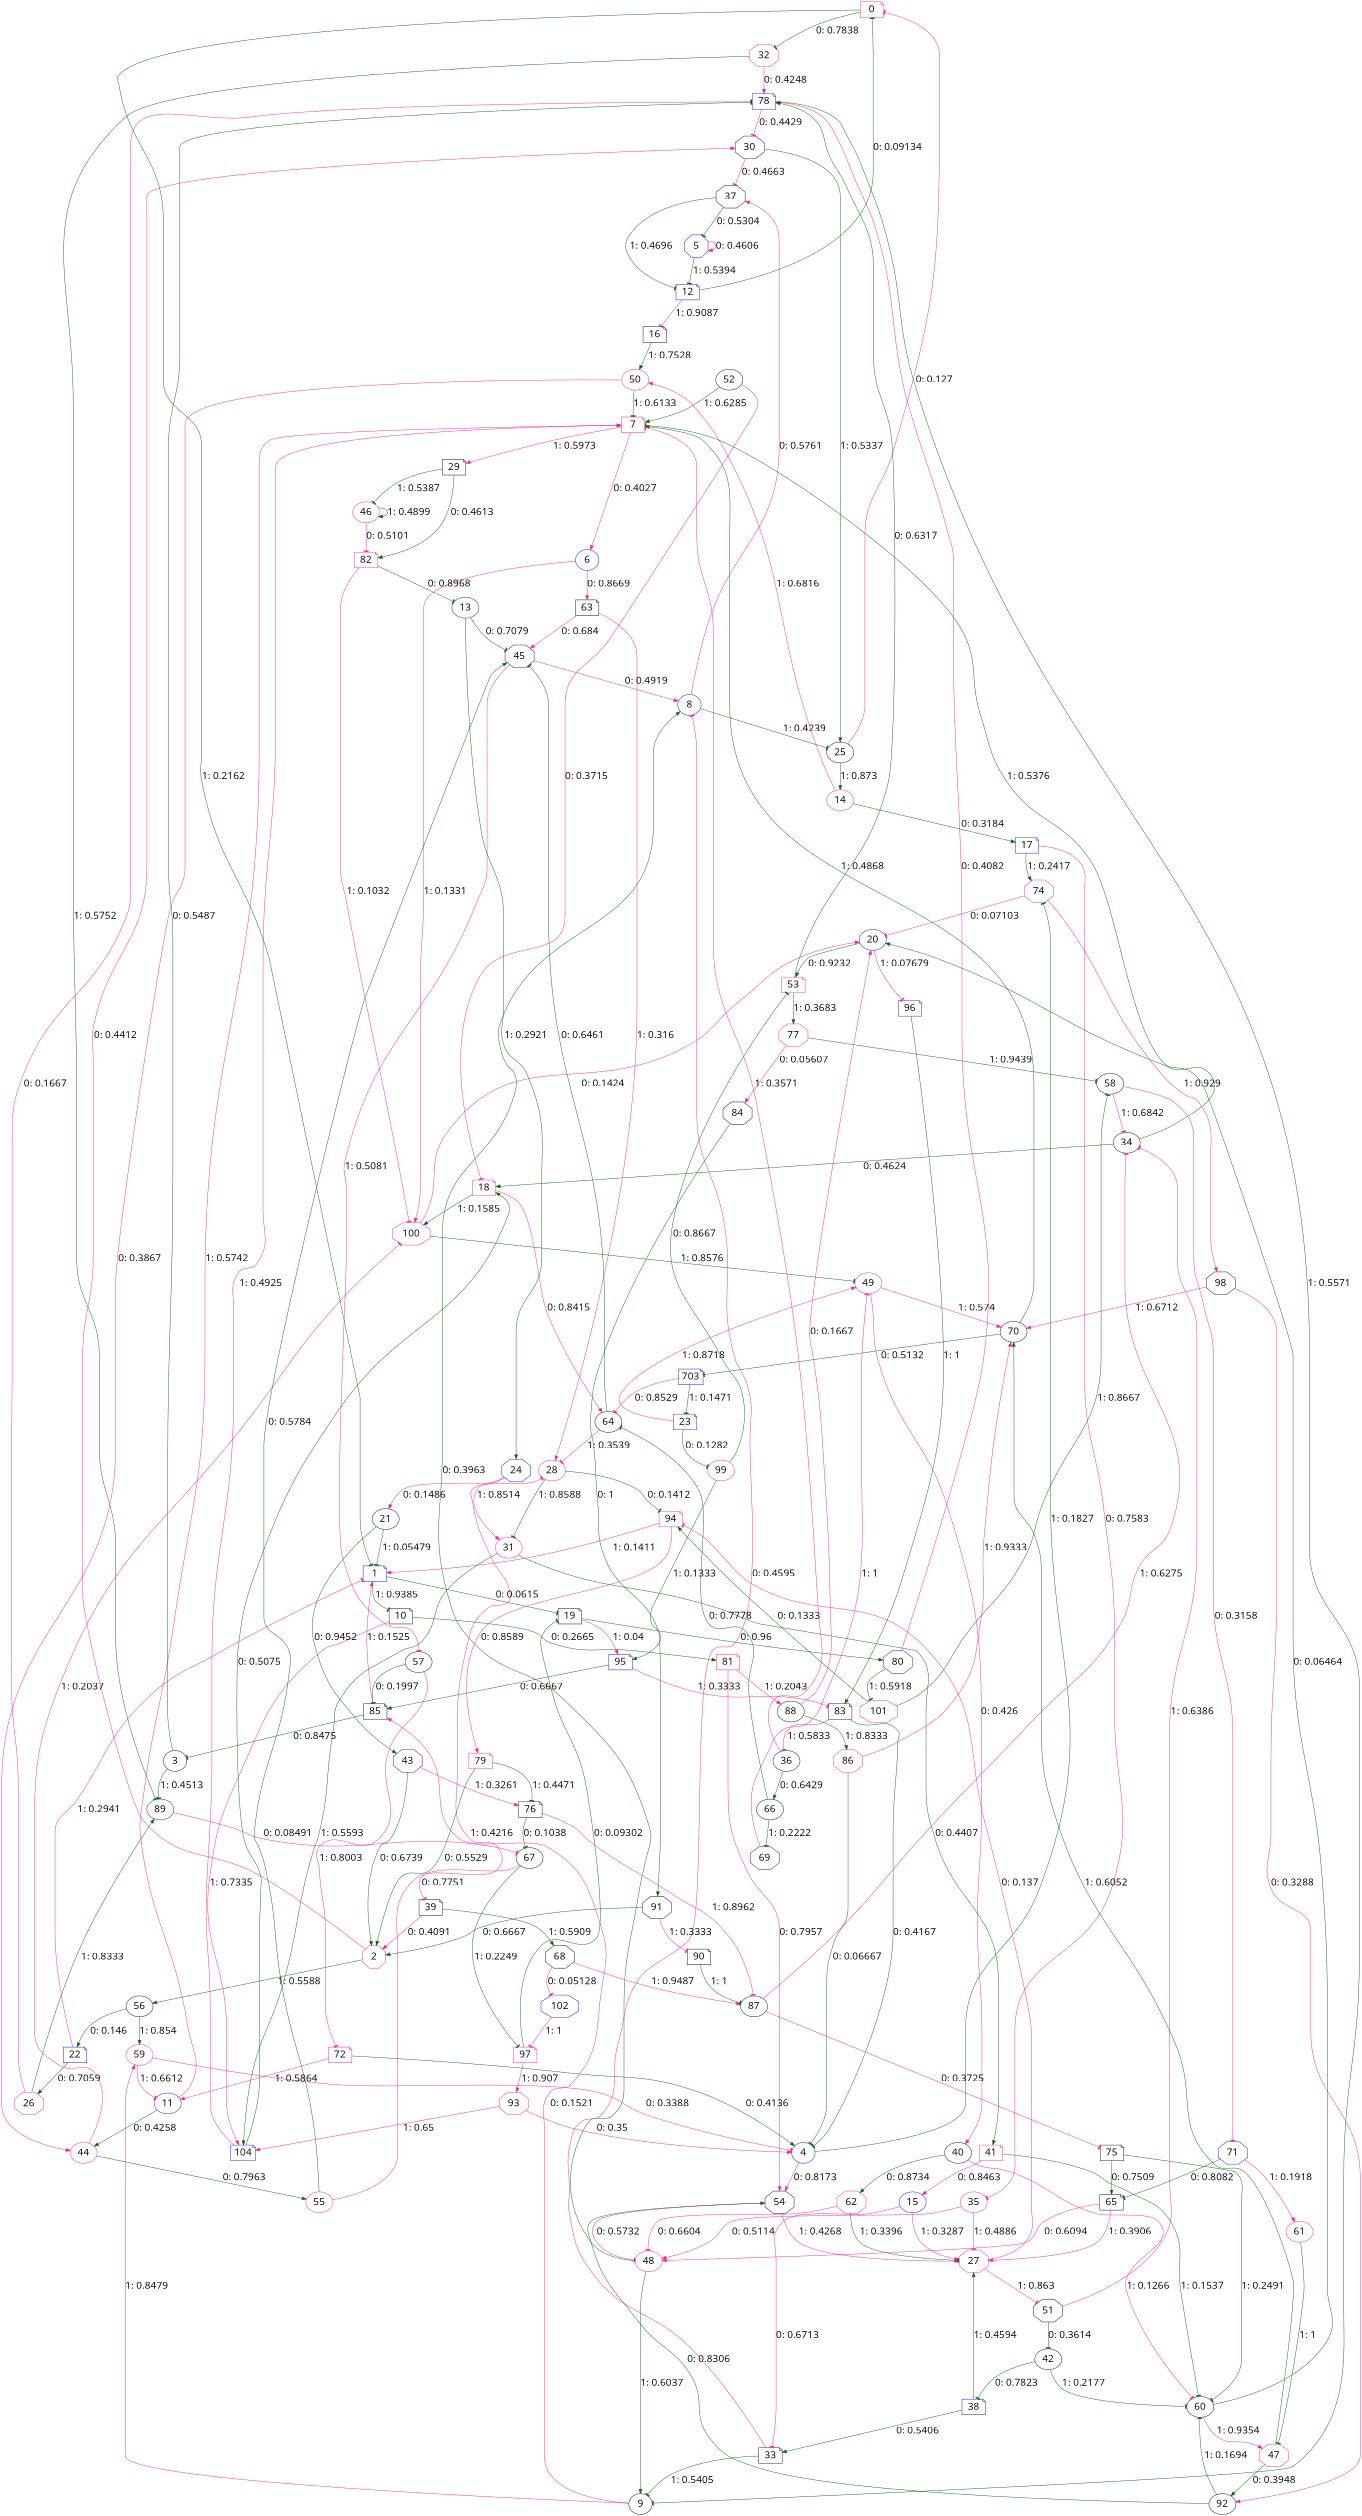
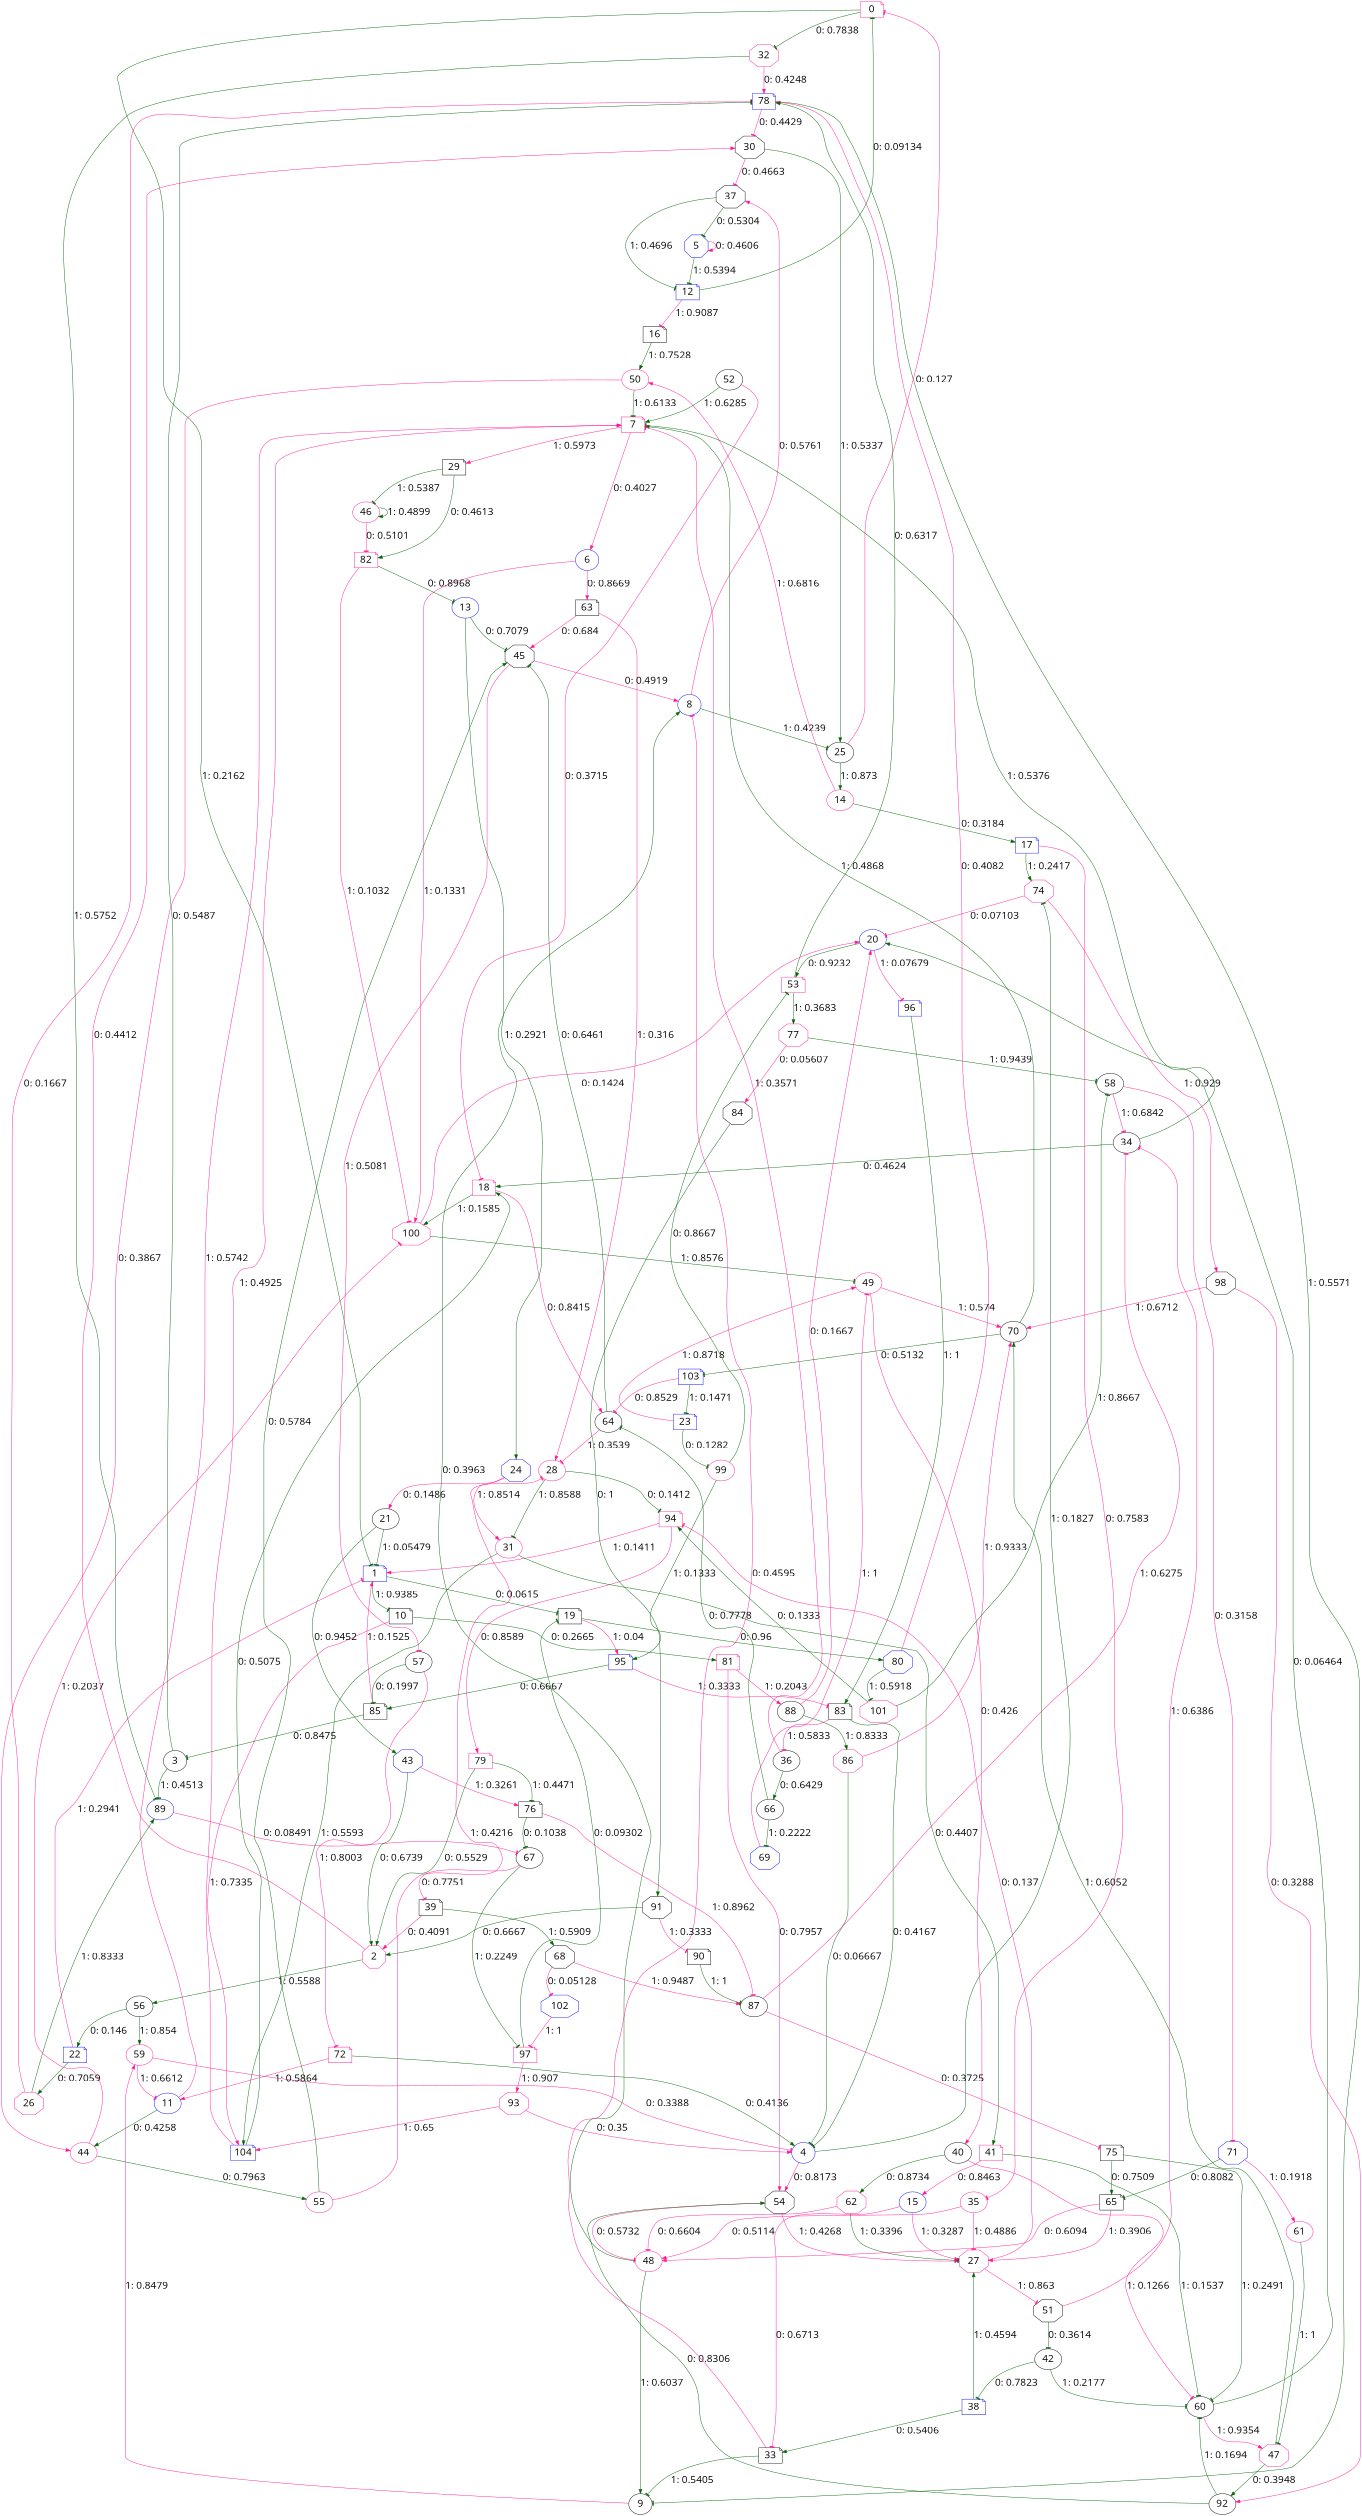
node "703": label "703" -> "103"
edge "9" -> "85": removed, label "0: 0.1521"
